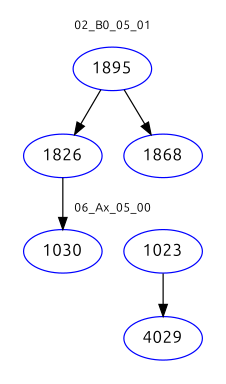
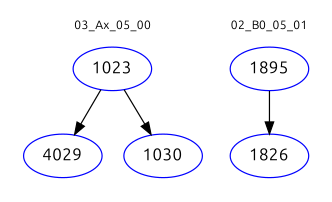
node "1868": removed
edge "1826" -> "1030": now "1023" -> "1030"
cluster "06_Ax_05_00": label "06_Ax_05_00" -> "03_Ax_05_00"
